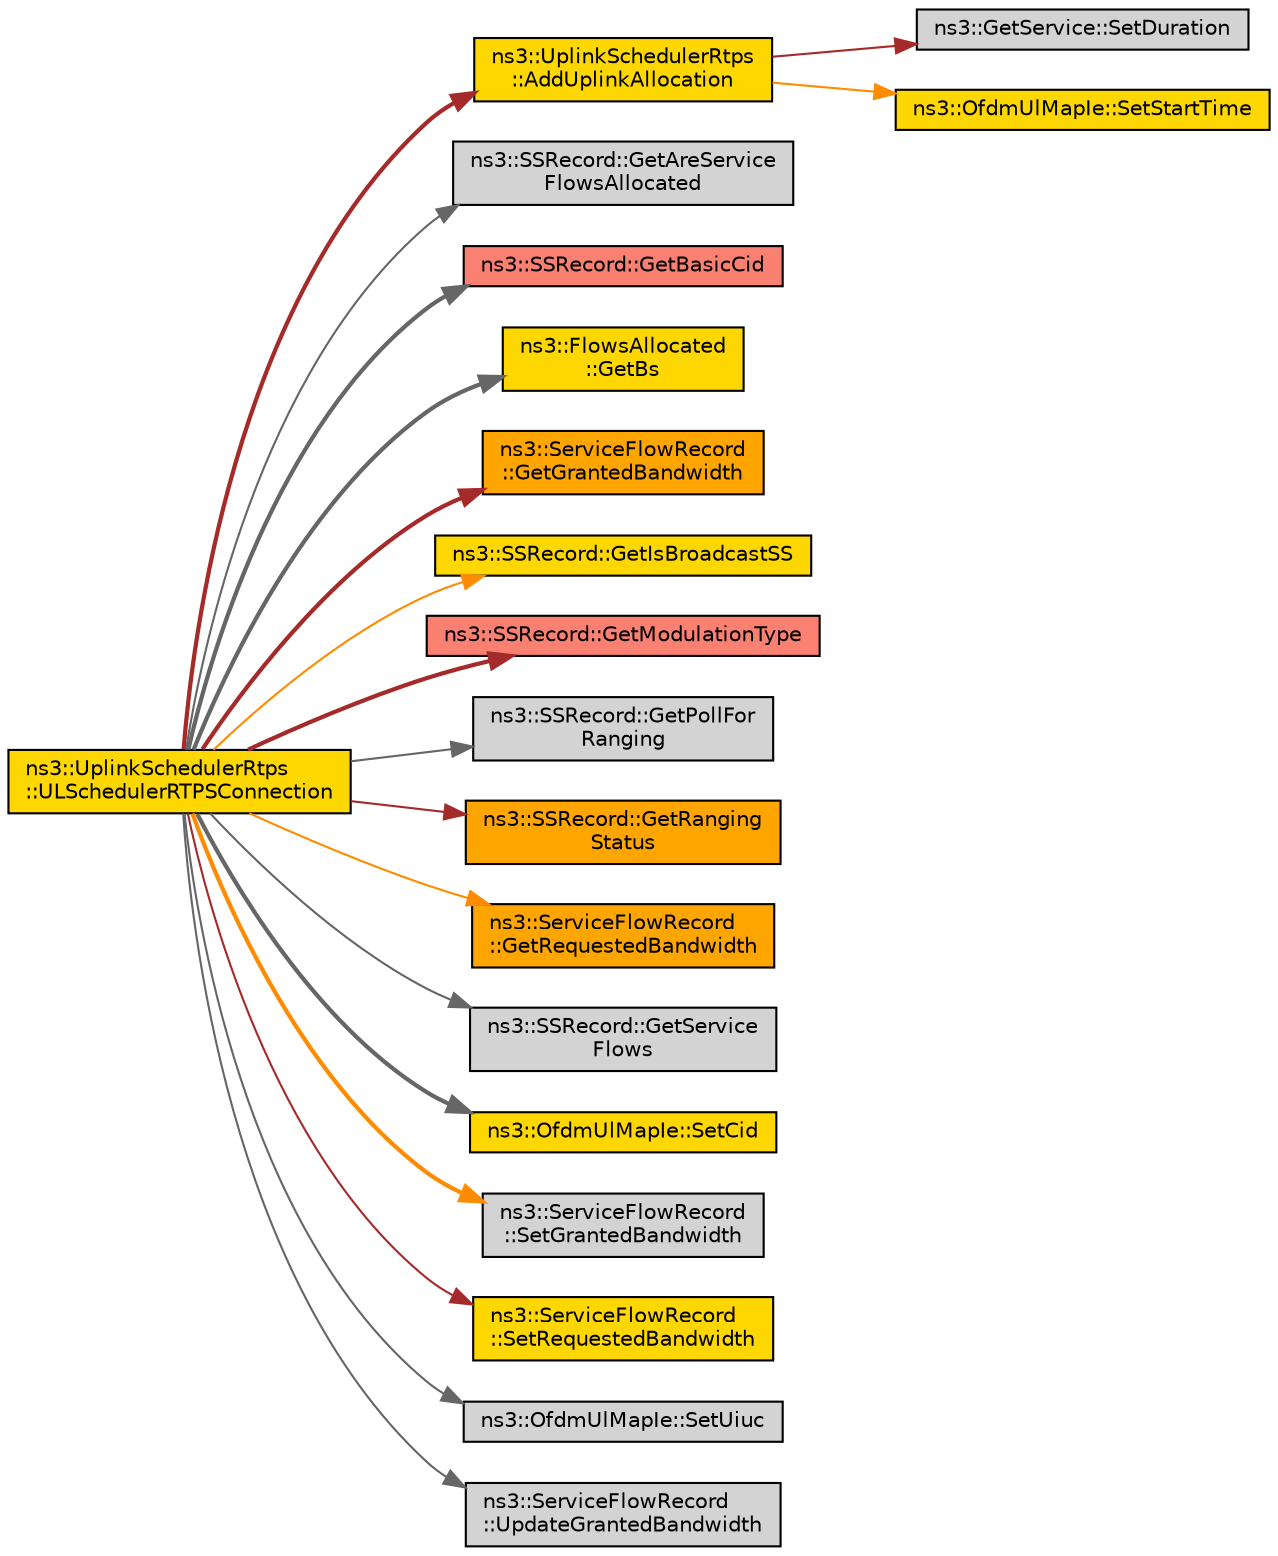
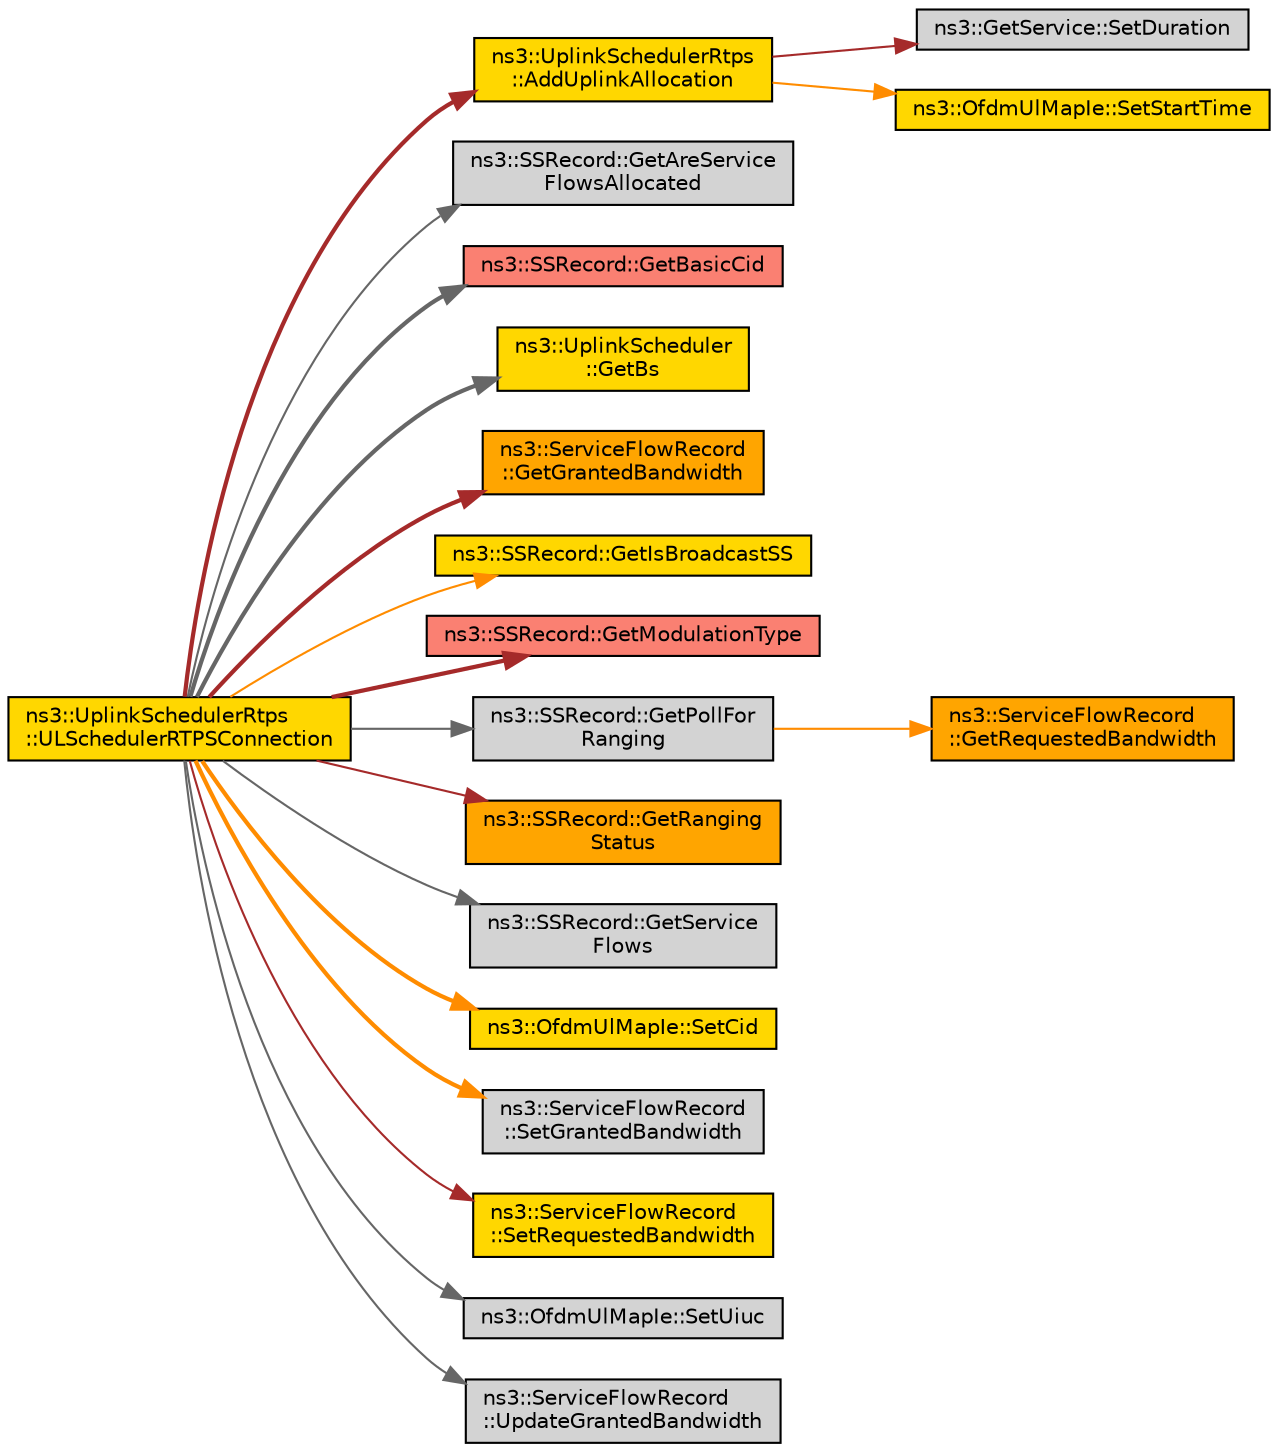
node "ns3::FlowsAllocated ::GetBs": label "ns3::FlowsAllocated ::GetBs" -> "ns3::UplinkScheduler ::GetBs"
edge "ns3::UplinkSchedulerRtps ::ULSchedulerRTPSConnection" -> "ns3::ServiceFlowRecord ::GetRequestedBandwidth": now "ns3::SSRecord::GetPollFor Ranging" -> "ns3::ServiceFlowRecord ::GetRequestedBandwidth"
edge "ns3::UplinkSchedulerRtps ::ULSchedulerRTPSConnection" -> "ns3::OfdmUlMapIe::SetCid": color gray40 -> darkorange
